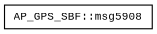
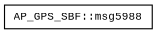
node "AP_GPS_SBF::msg5908": label "AP_GPS_SBF::msg5908" -> "AP_GPS_SBF::msg5988"
